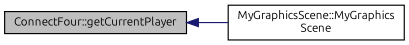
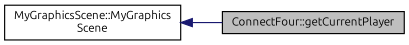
edge "MyGraphicsScene::MyGraphics Scene" -> "ConnectFour::getCurrentPlayer": reversed
